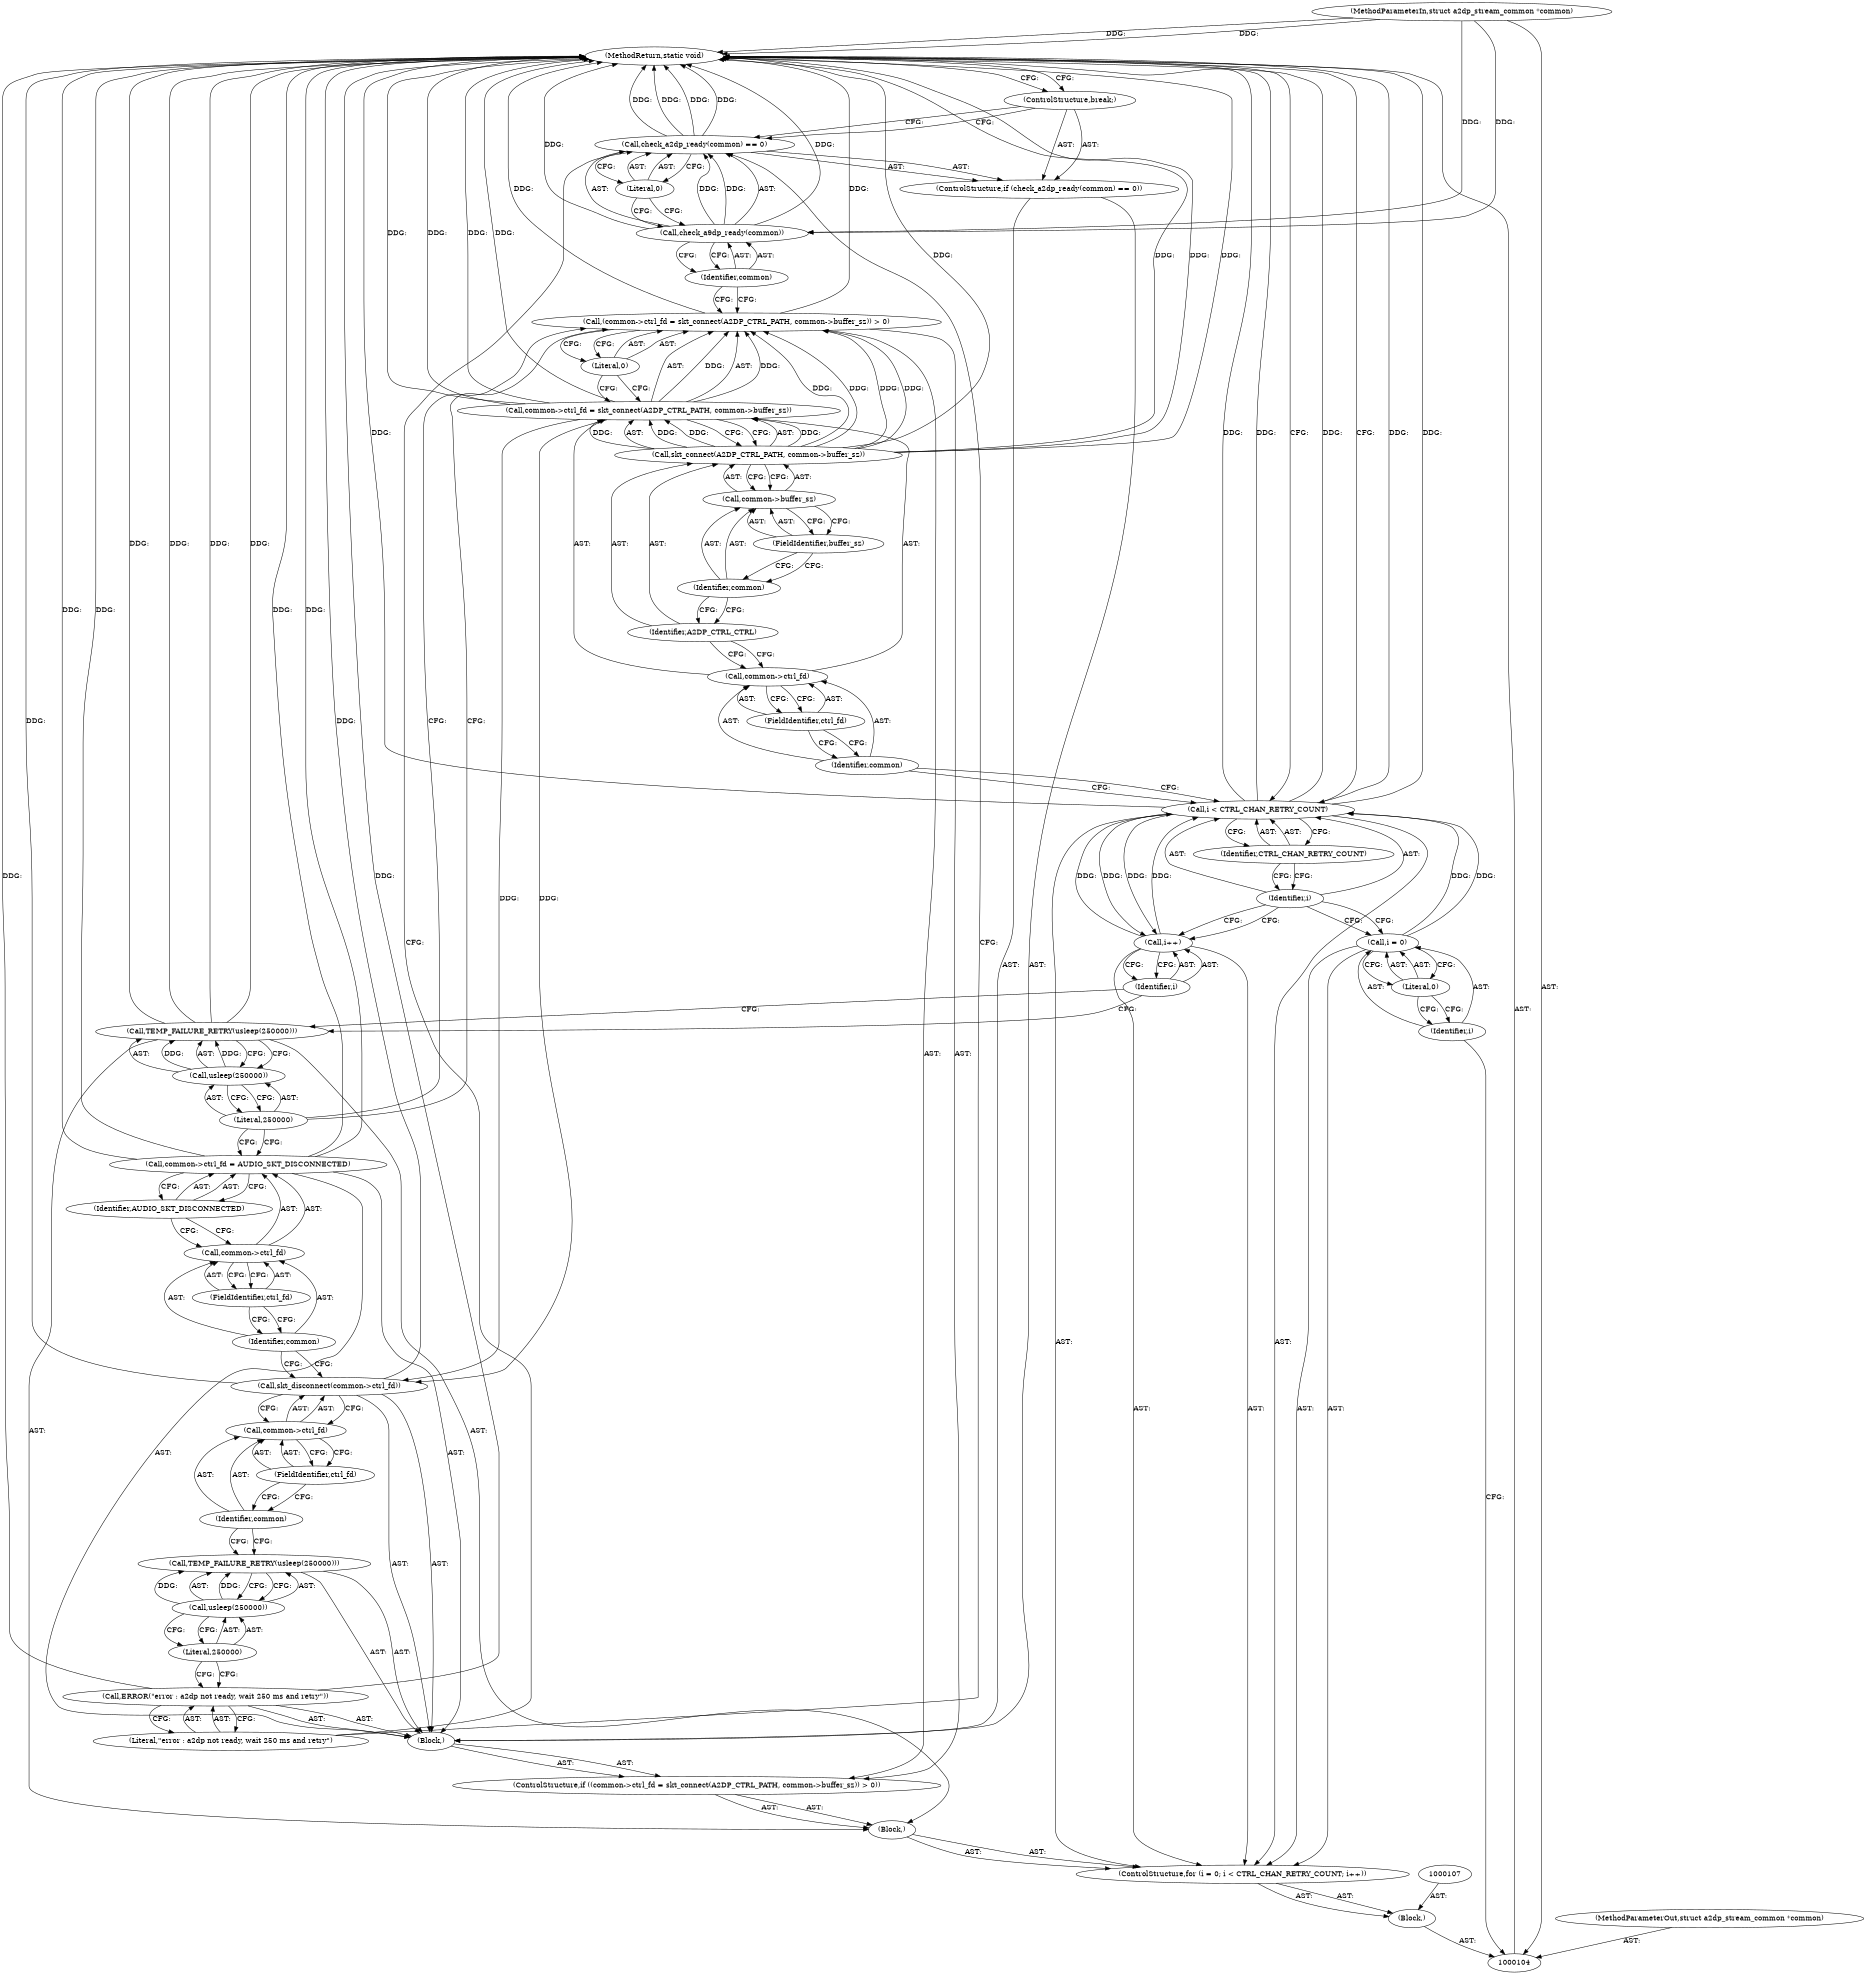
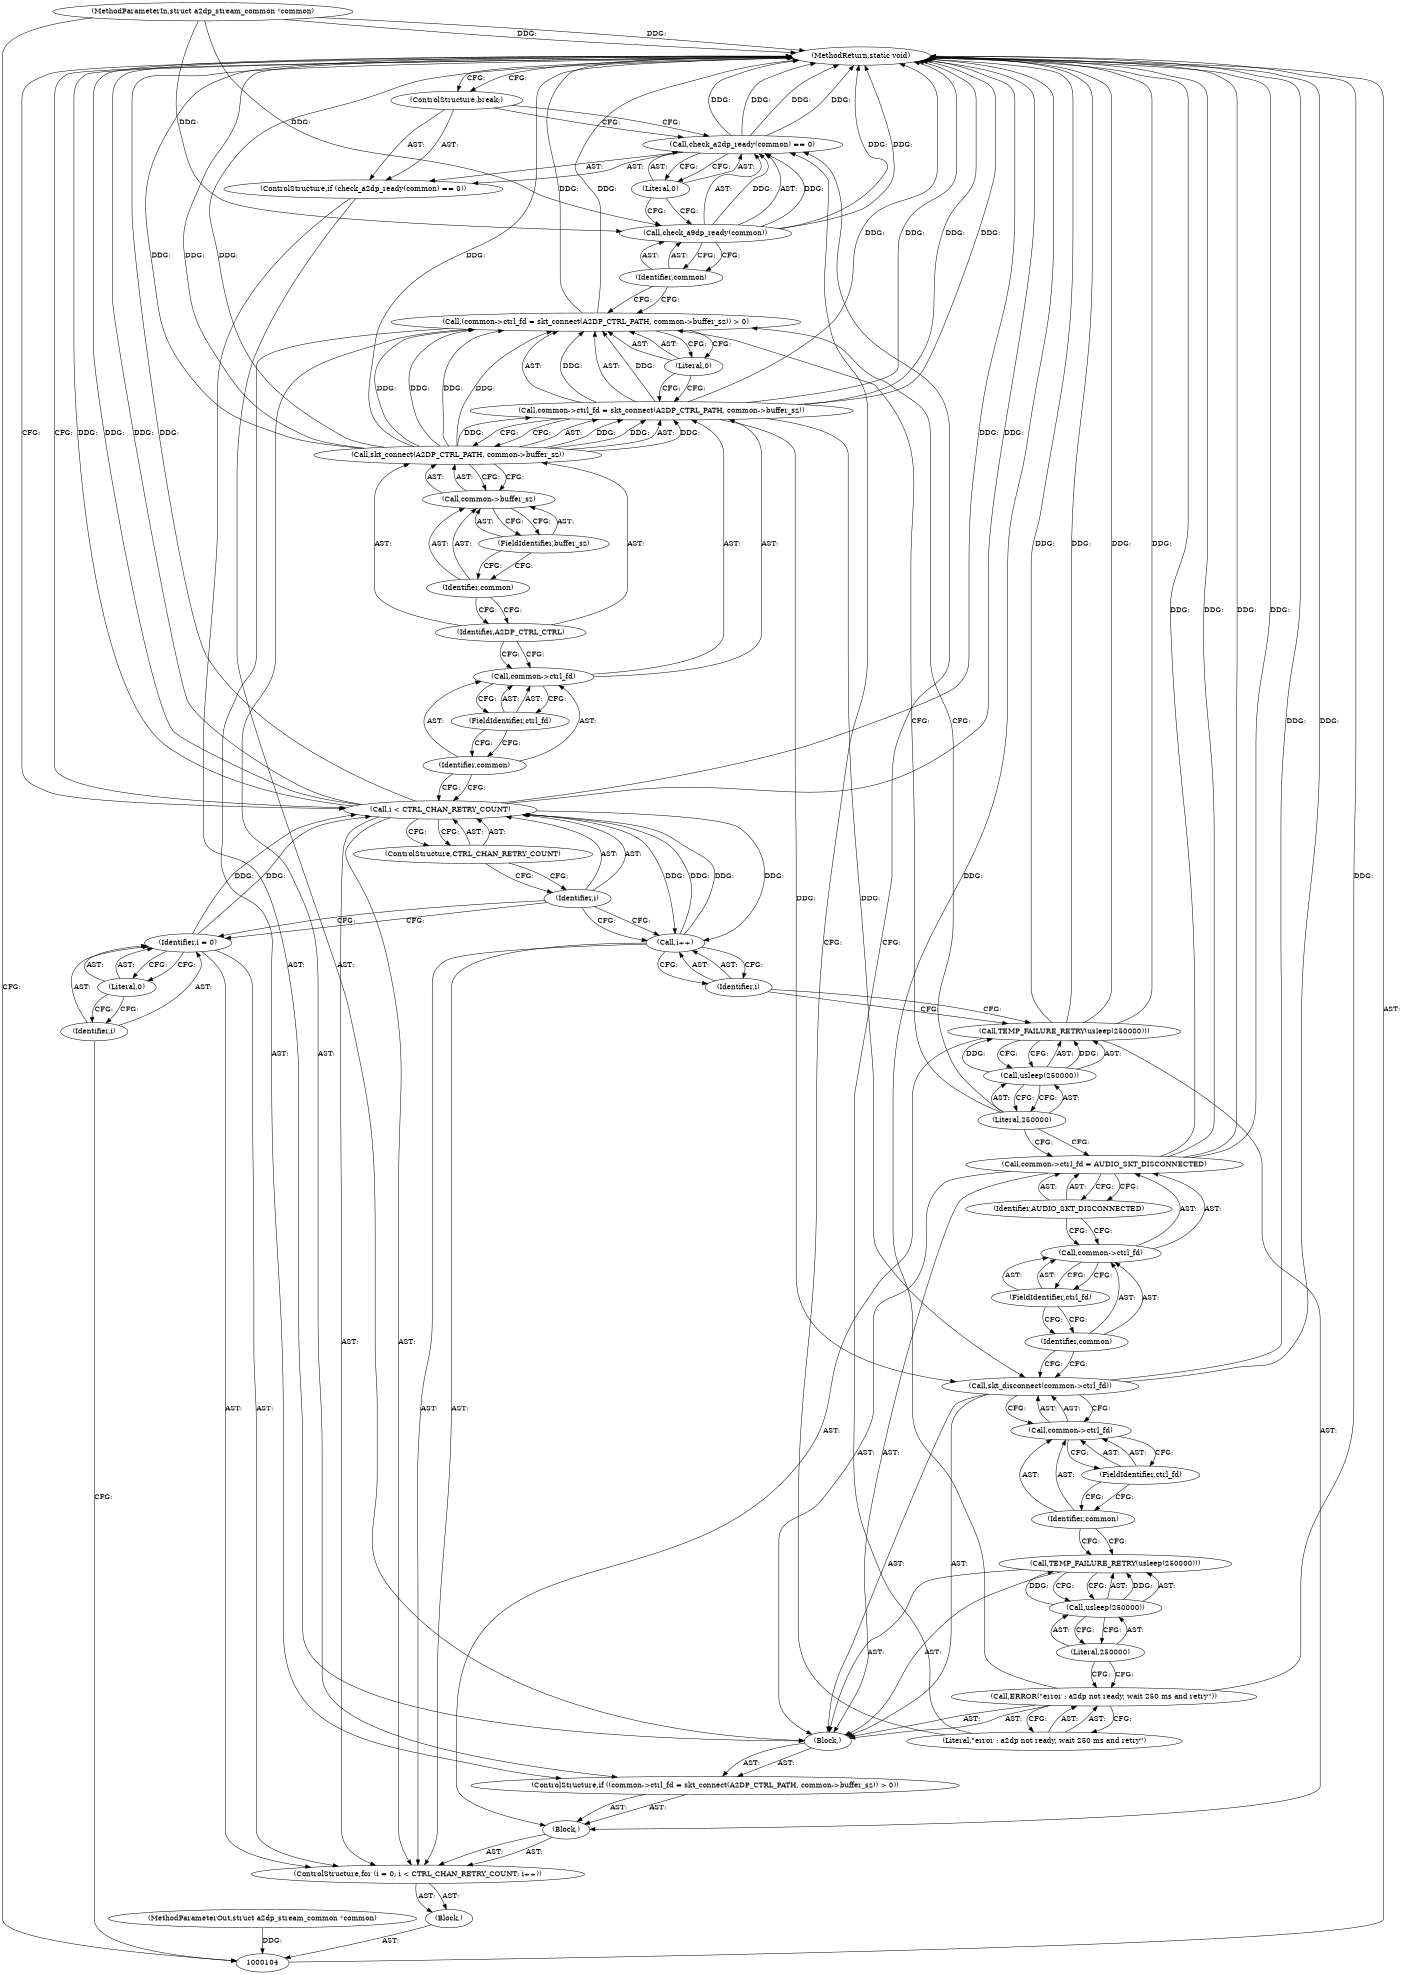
node "(Identifier,CTRL_CHAN_RETRY_COUNT)": label "(Identifier,CTRL_CHAN_RETRY_COUNT)" -> "(ControlStructure,CTRL_CHAN_RETRY_COUNT)"
node "(Call,i = 0)": label "(Call,i = 0)" -> "(Identifier,i = 0)"
edge "(MethodParameterIn,struct a2dp_stream_common *common)" -> "1000104": label "AST: " -> "CFG: "
node "1000107": removed
edge "(MethodParameterOut,struct a2dp_stream_common *common)" -> "1000104": label "AST: " -> "DDG: "
